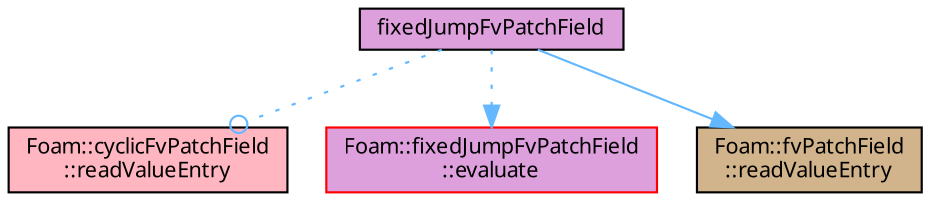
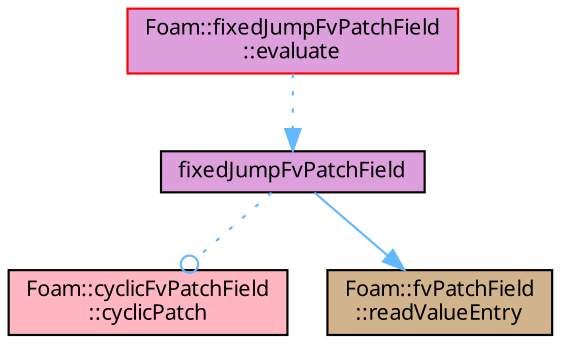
edge "fixedJumpFvPatchField" -> "Foam::fixedJumpFvPatchField ::evaluate": reversed
node "Foam::cyclicFvPatchField ::readValueEntry": label "Foam::cyclicFvPatchField ::readValueEntry" -> "Foam::cyclicFvPatchField ::cyclicPatch"
